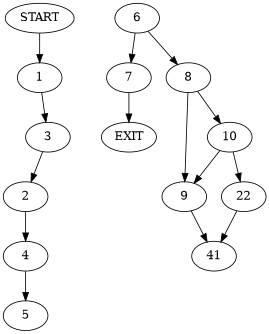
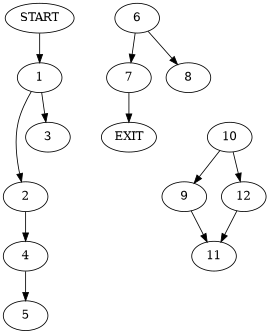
edge "8" -> "10": removed
edge "8" -> "9": removed
edge "3" -> "2": now "1" -> "2"
node "22": label "22" -> "12"
node "41": label "41" -> "11"
